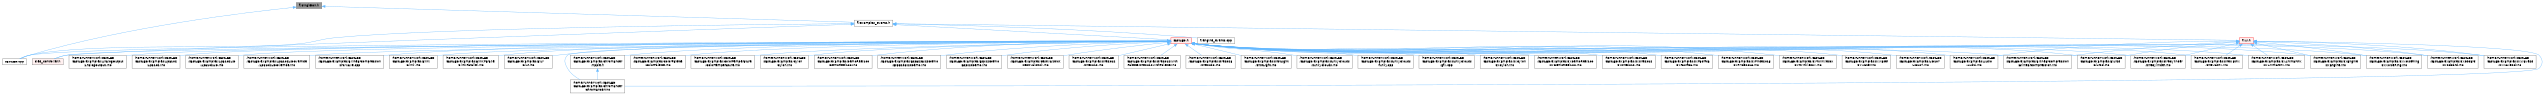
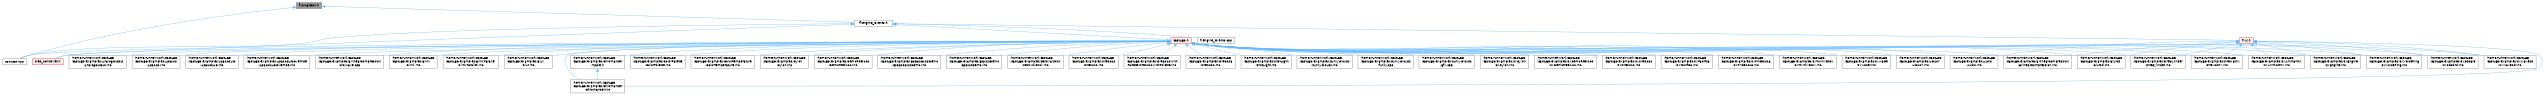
node "fl/examples_events.h": label "fl/examples_events.h" -> "fl/engine_events.h"
node "cled_controller.h": color grey40 -> red
